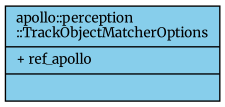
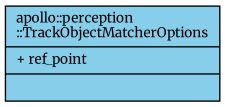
node "apollo::perception": text "+ ref_apollo" -> "+ ref_point"
